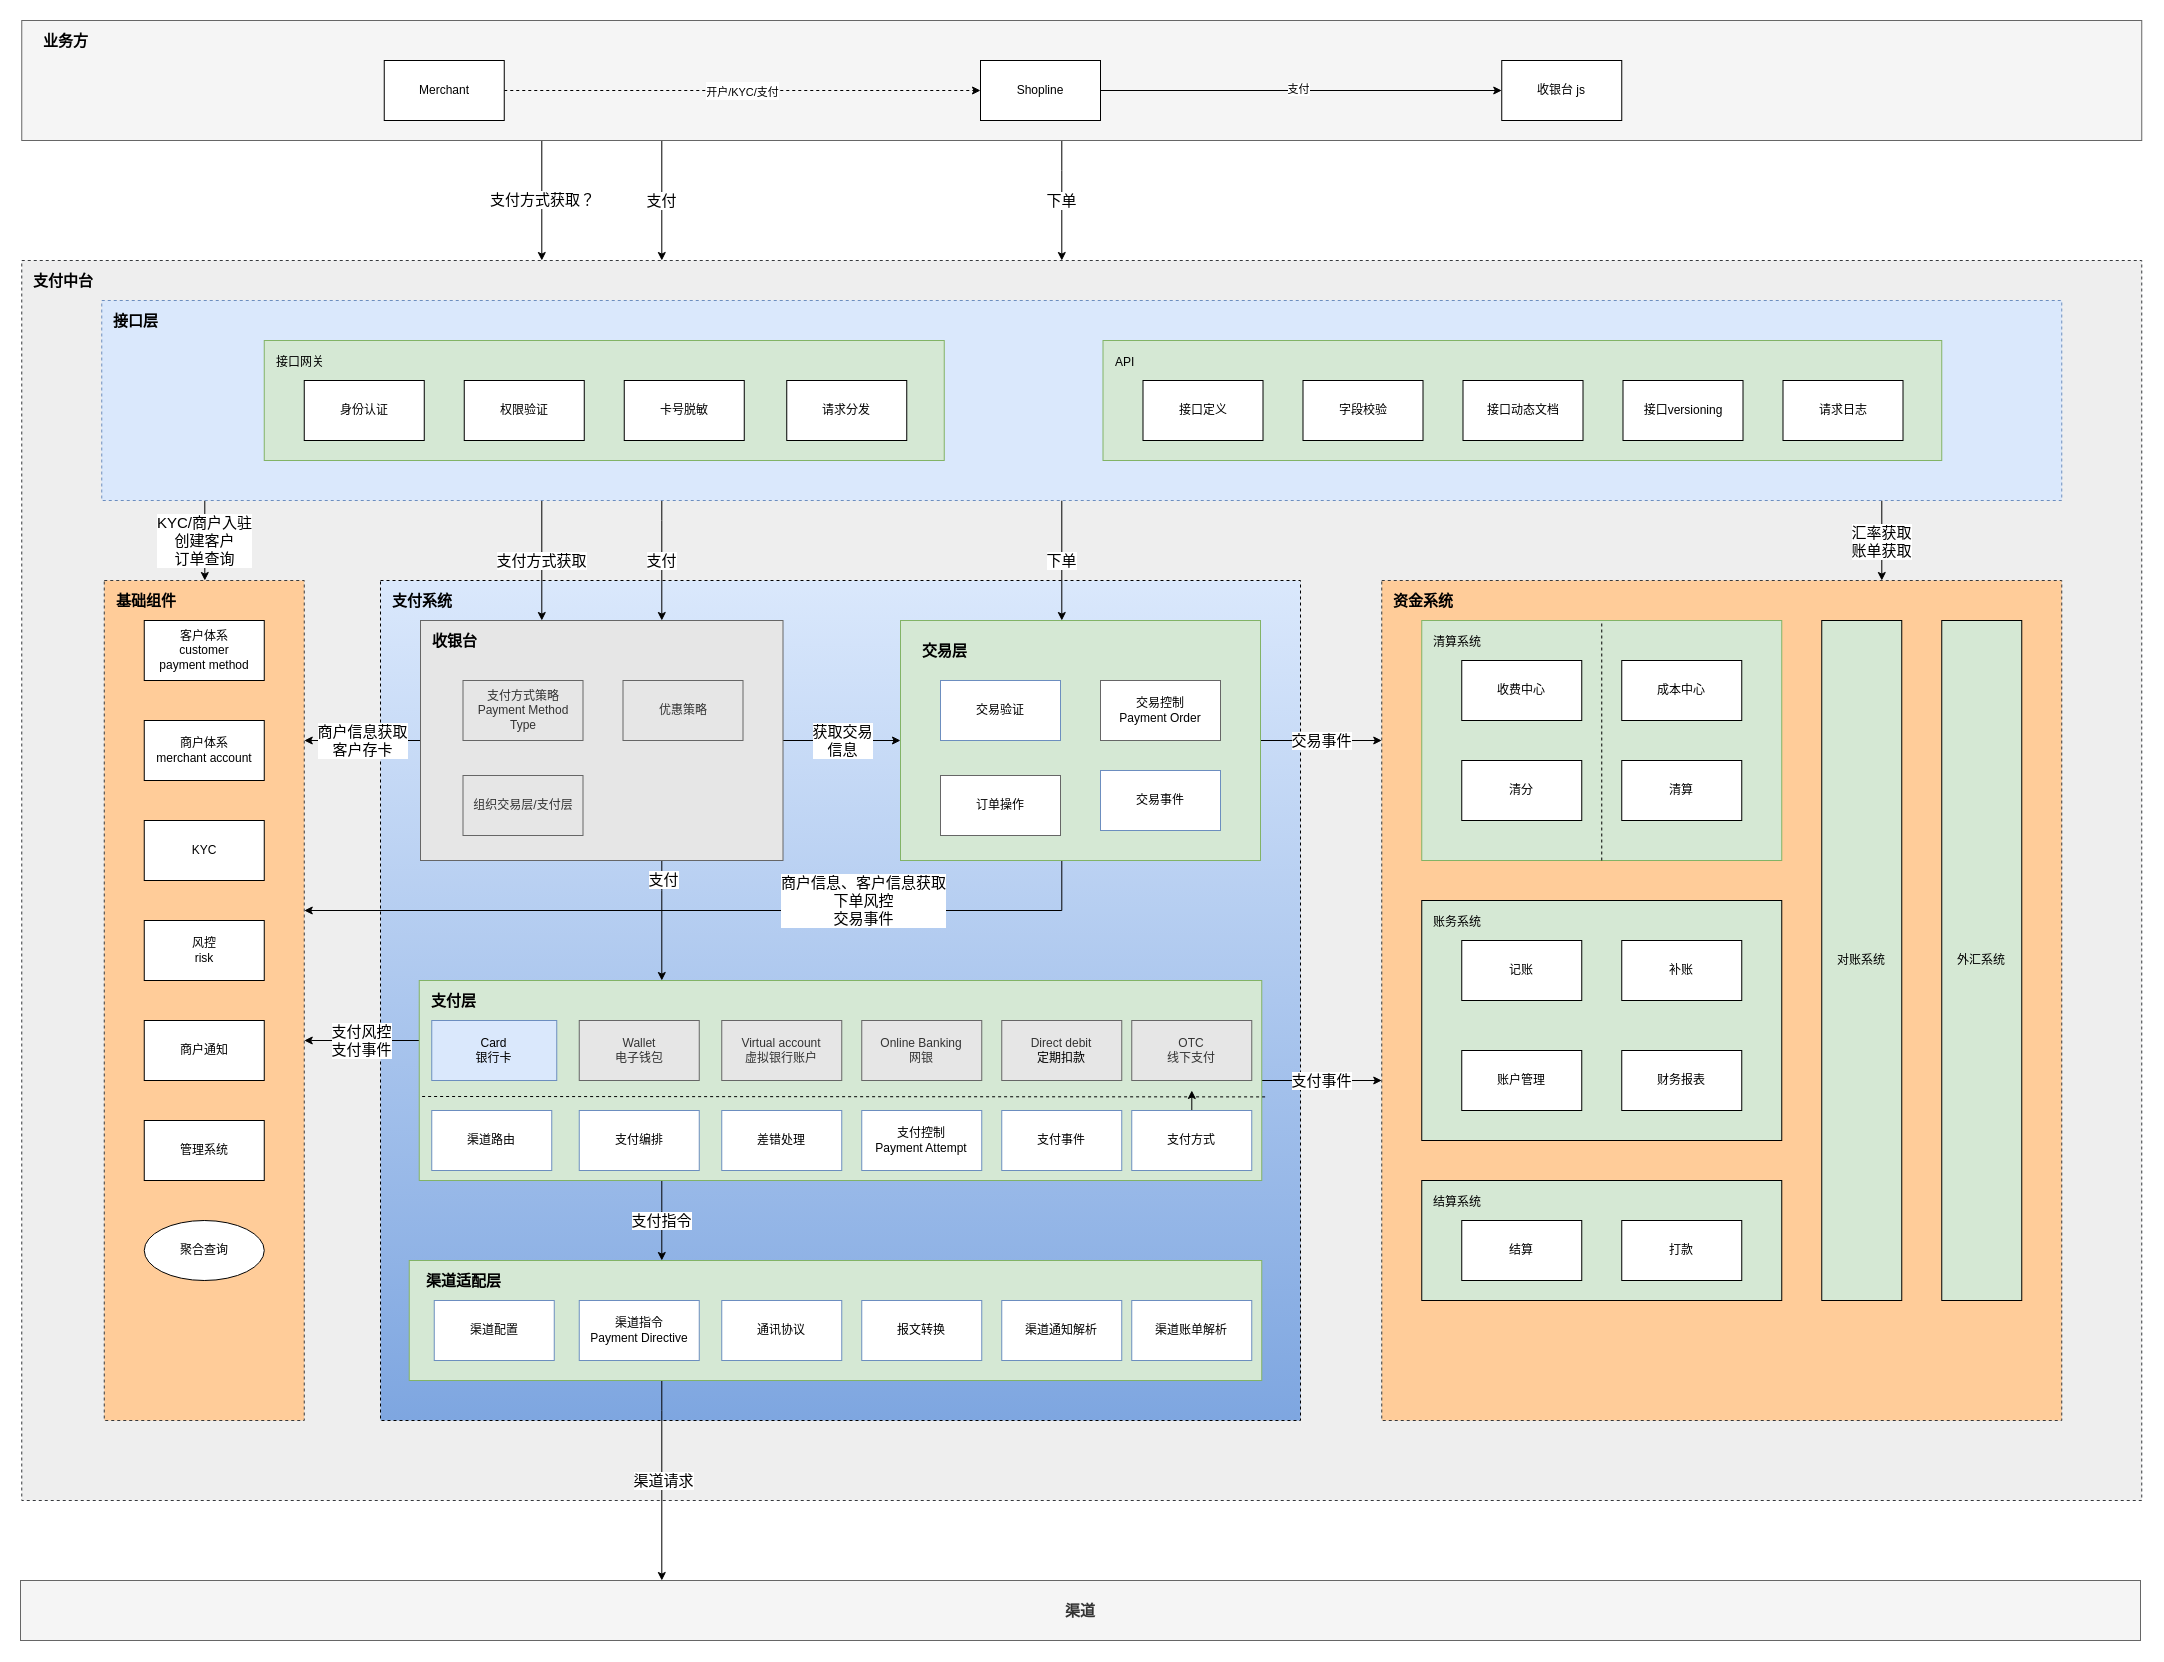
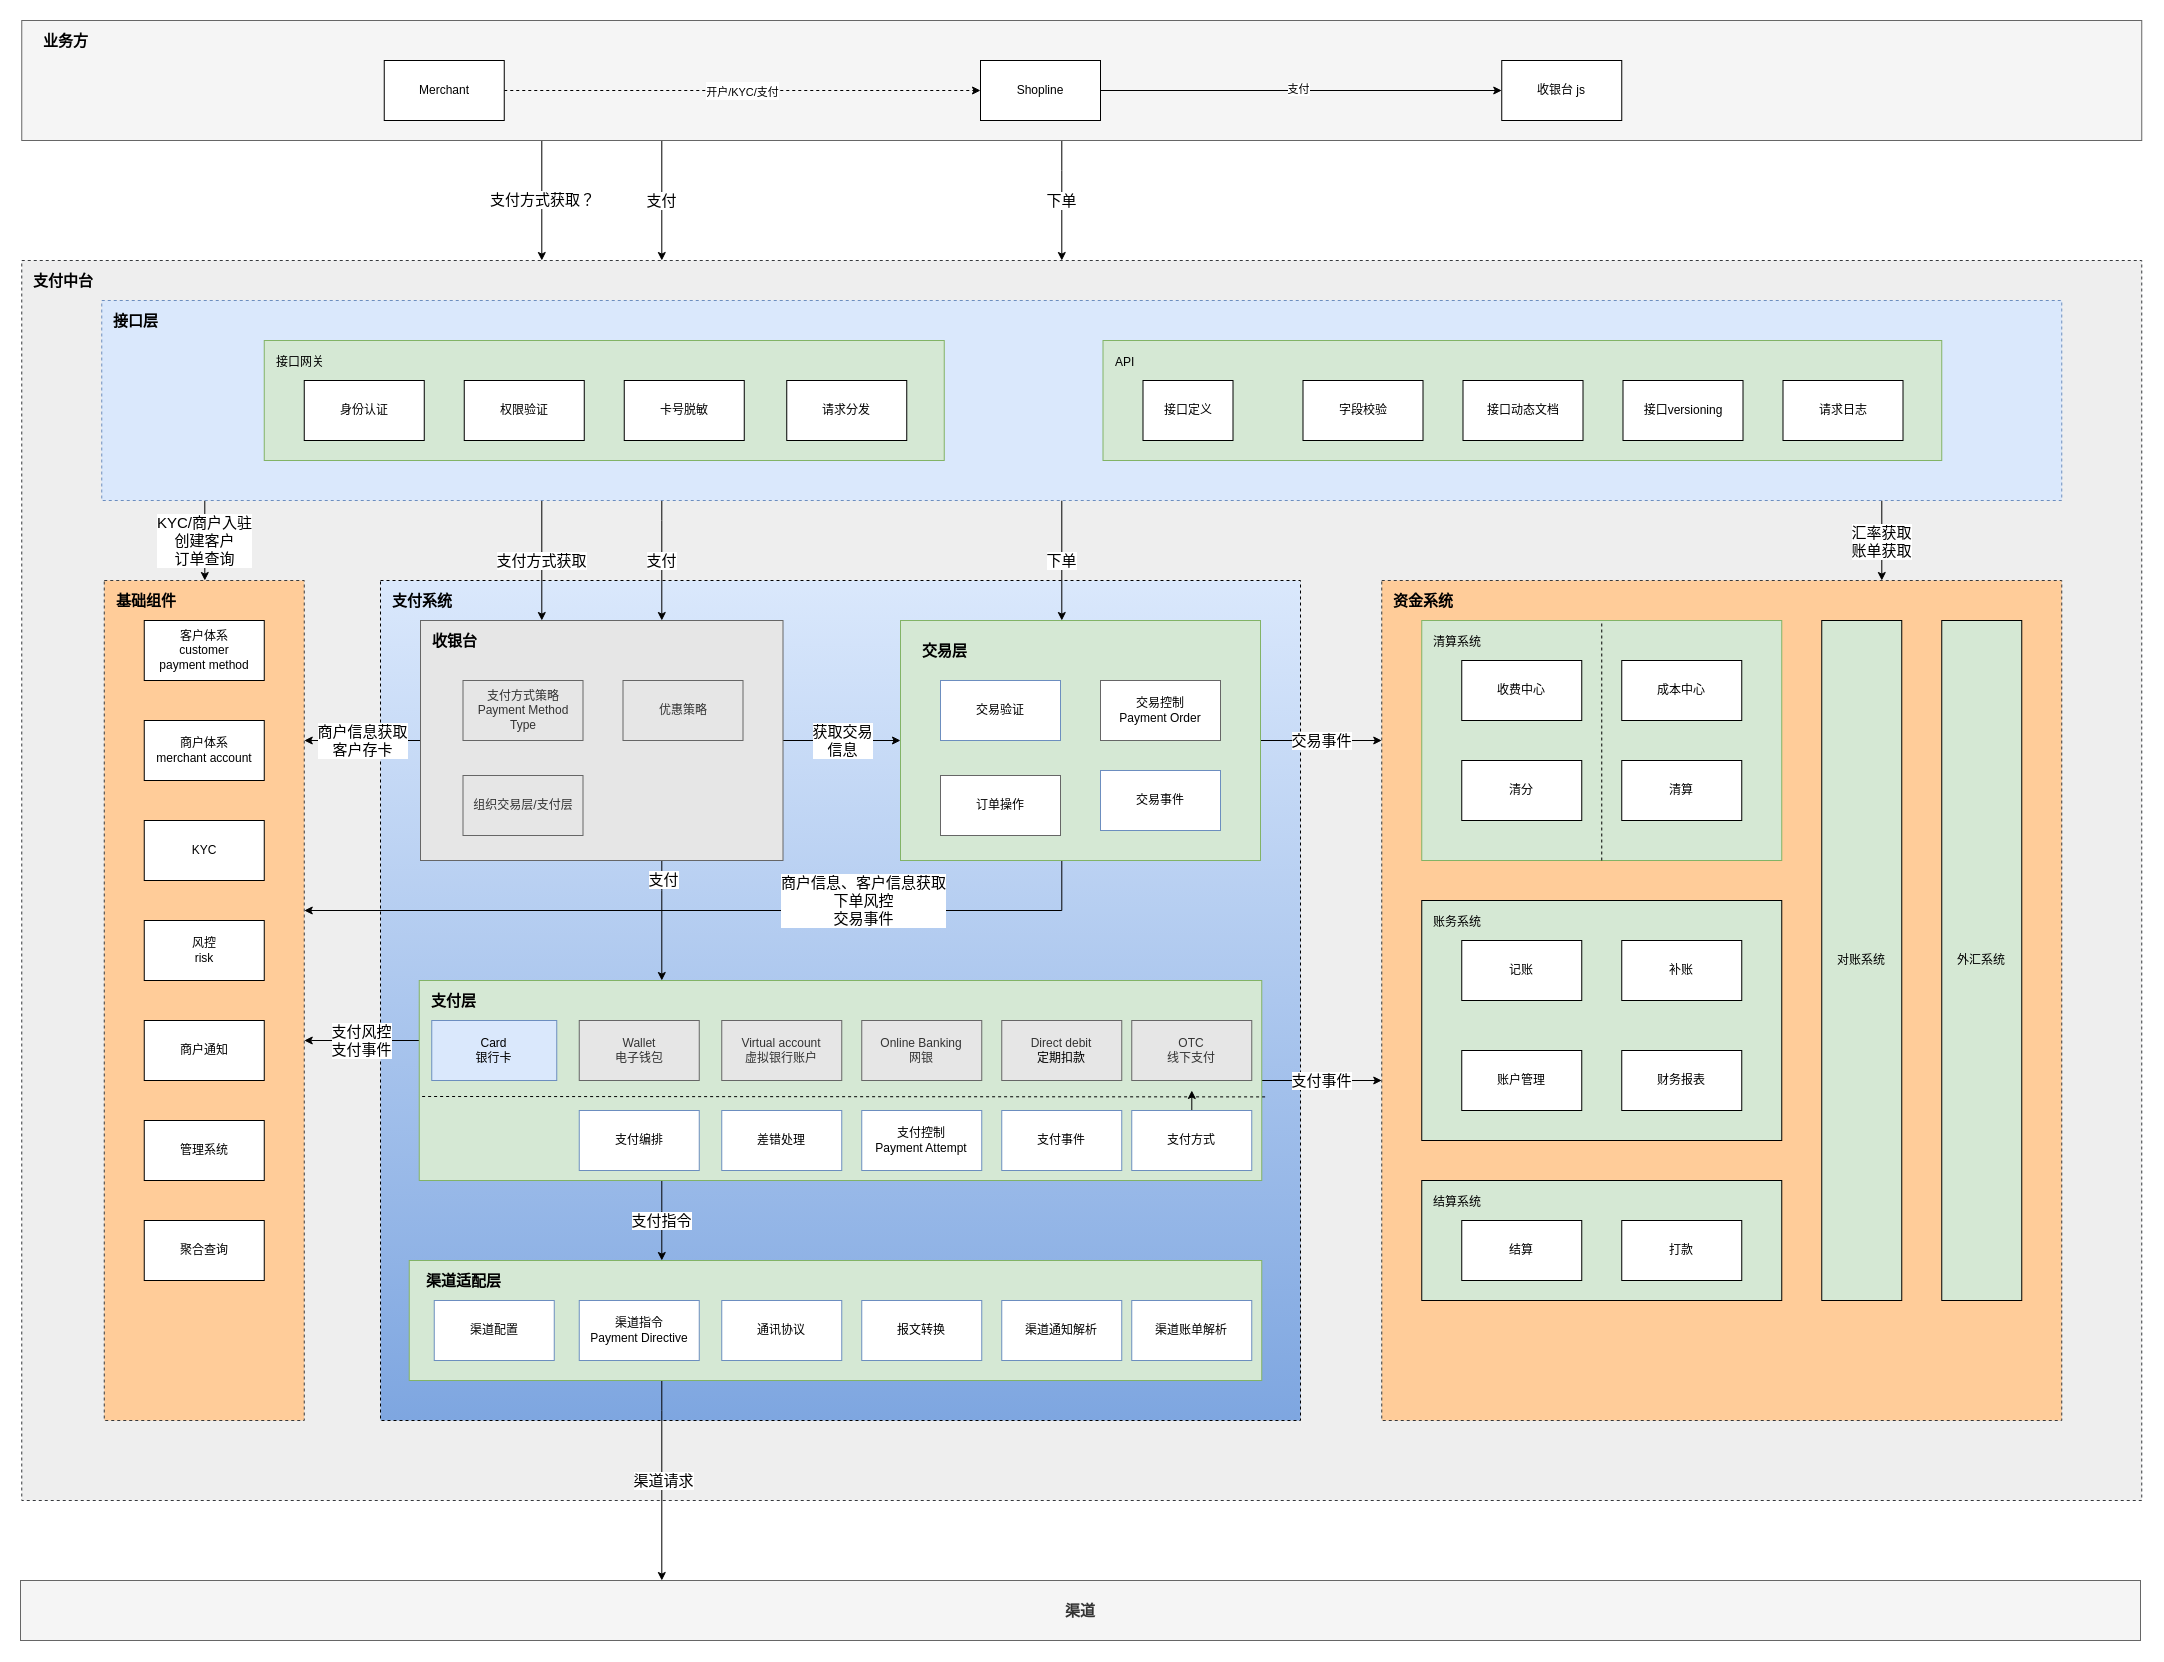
node "接口定义": size 120x60 -> 90x60
node "渠道路由": removed
node "聚合查询": shape ellipse -> rectangle
